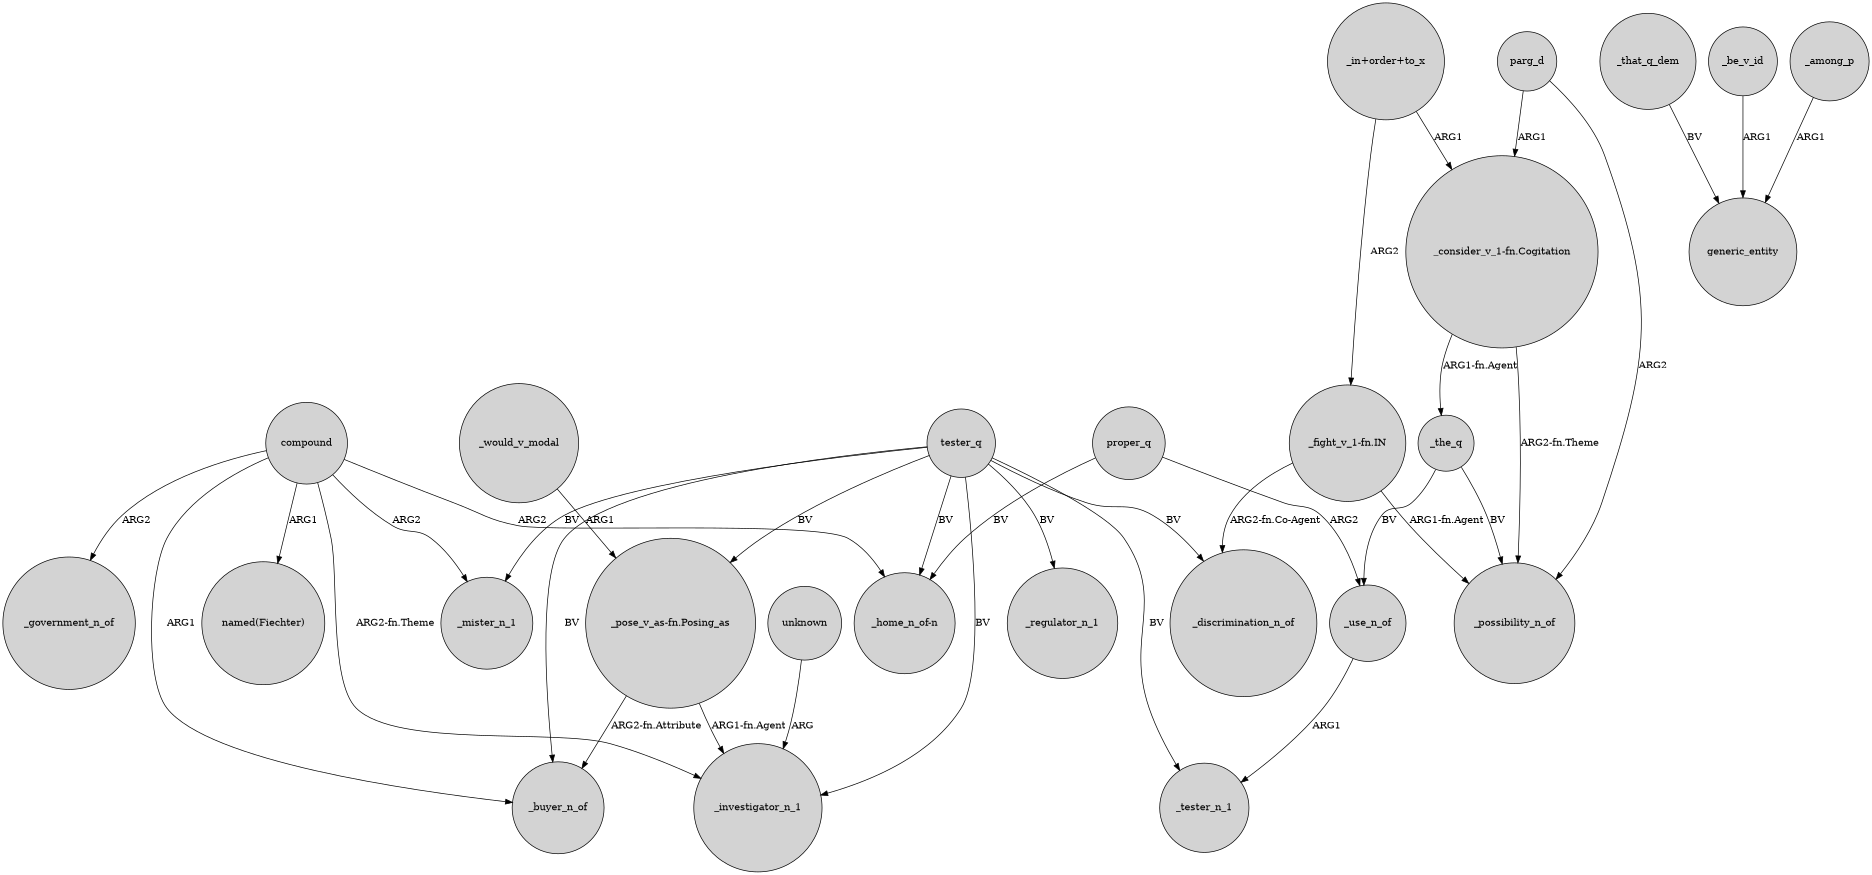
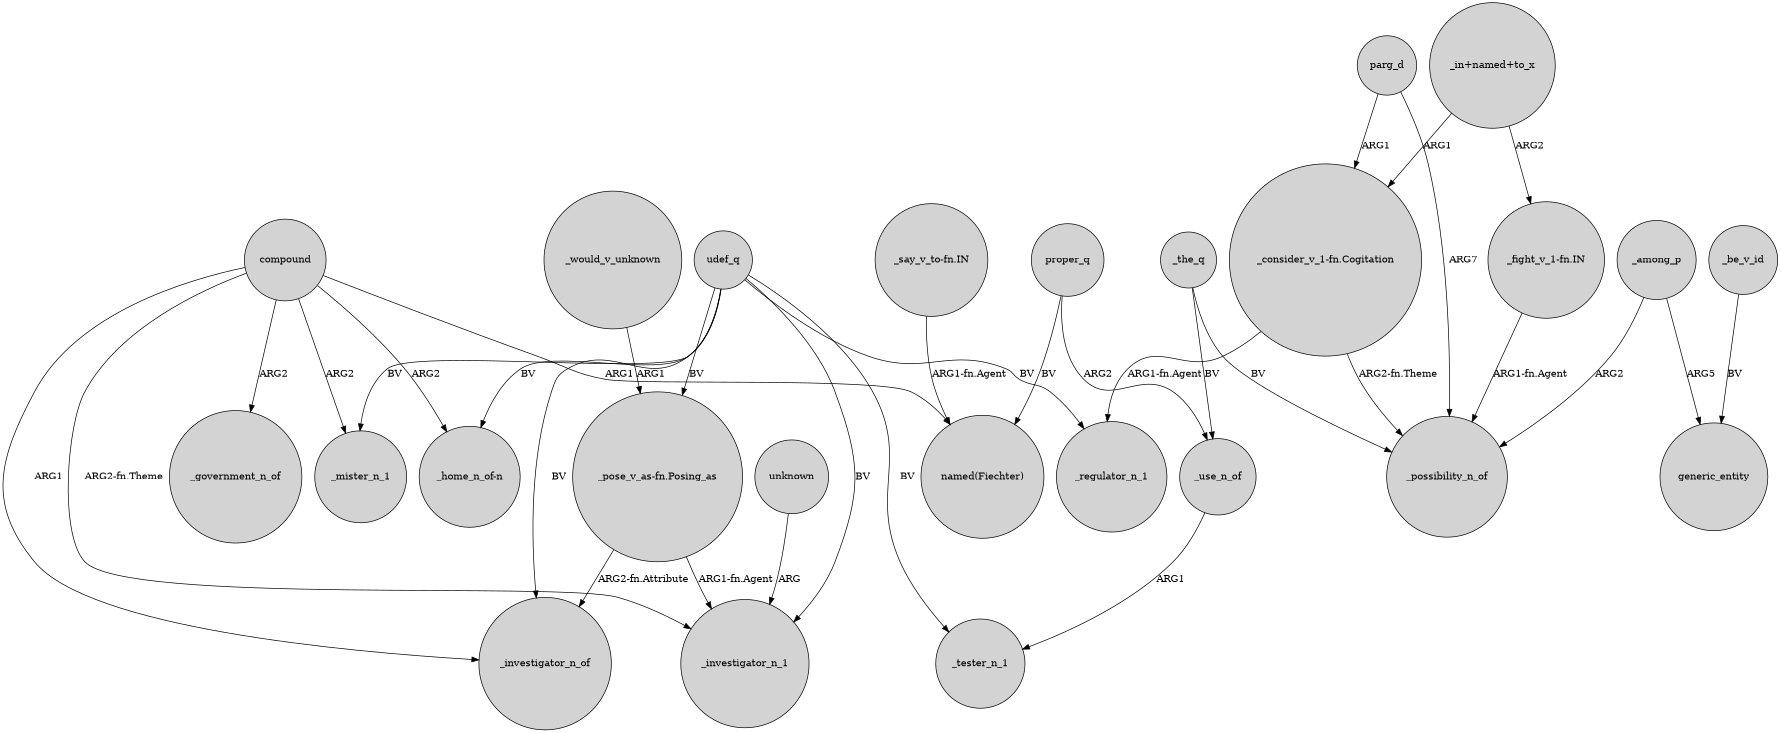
node "_in+order+to_x": label "_in+order+to_x" -> "_in+named+to_x"
node "_that_q_dem": removed
edge "_be_v_id" -> "generic_entity": label "ARG1" -> "BV"
edge "_among_p" -> "generic_entity": label "ARG1" -> "ARG5"
node "_say_v_to-fn.IN": added
edge "parg_d" -> "_possibility_n_of": label "ARG2" -> "ARG7"
edge "_consider_v_1-fn.Cogitation" -> "_the_q": now "_consider_v_1-fn.Cogitation" -> "_regulator_n_1"
edge "_among_p" -> "_possibility_n_of": added, label "ARG2"
node "_would_v_modal": label "_would_v_modal" -> "_would_v_unknown"
node "tester_q": label "tester_q" -> "udef_q"
edge "proper_q" -> "_home_n_of-n": now "proper_q" -> "named(Fiechter)"
node "_discrimination_n_of": removed
node "_buyer_n_of": label "_buyer_n_of" -> "_investigator_n_of"
